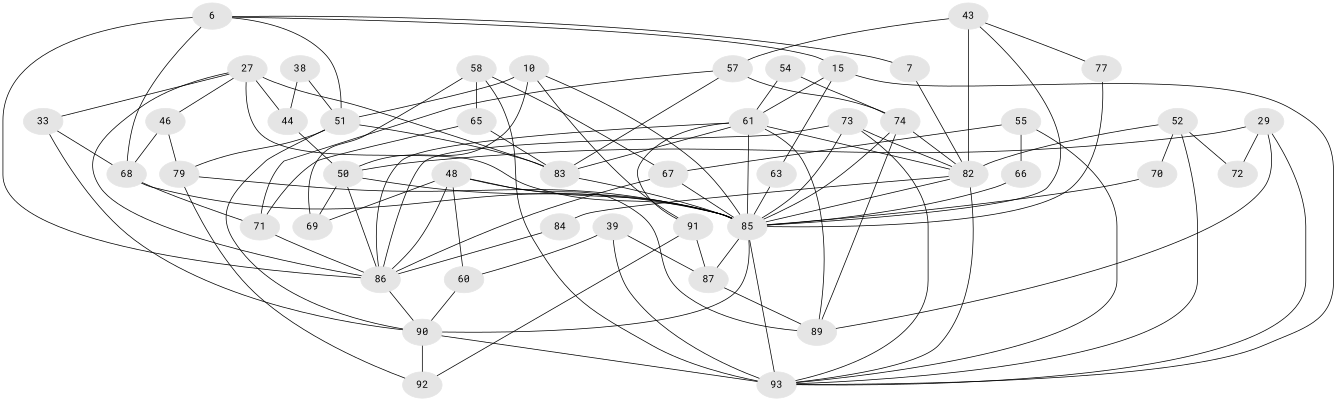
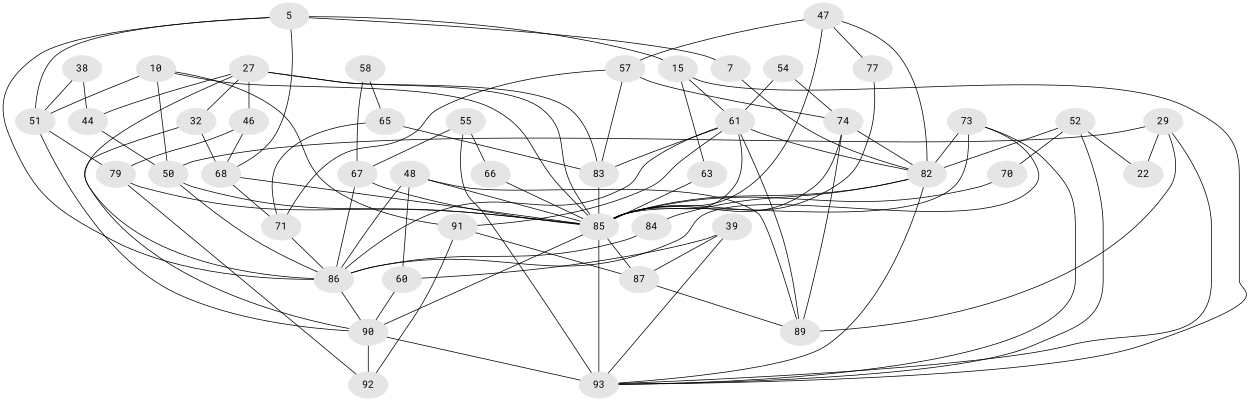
node "6": label "6" -> "5"
node "43": label "43" -> "47"
node "33": label "33" -> "32"
edge "51" -- "83": removed
node "72": label "72" -> "22"
node "69": removed
edge "58" -- "93": removed
